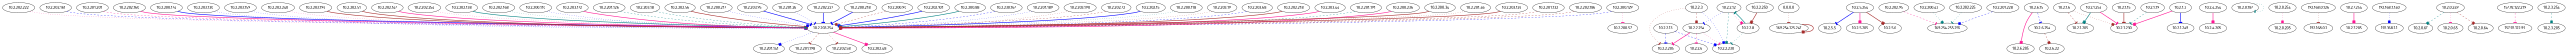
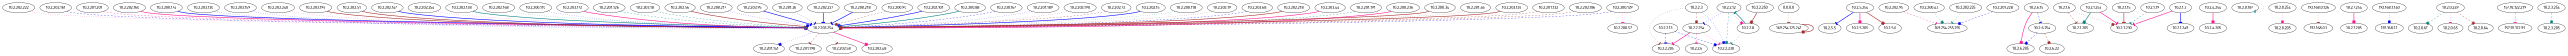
edge "10.2.1.3" -> "10.2.1.230": arrowhead box -> tee
edge "10.2.202.147" -> "10.2.203.254": color deeppink -> blue
edge "10.2.6.254" -> "10.2.6.205": added
